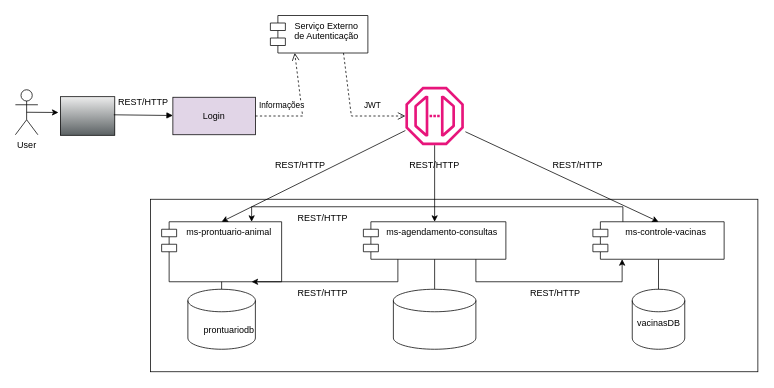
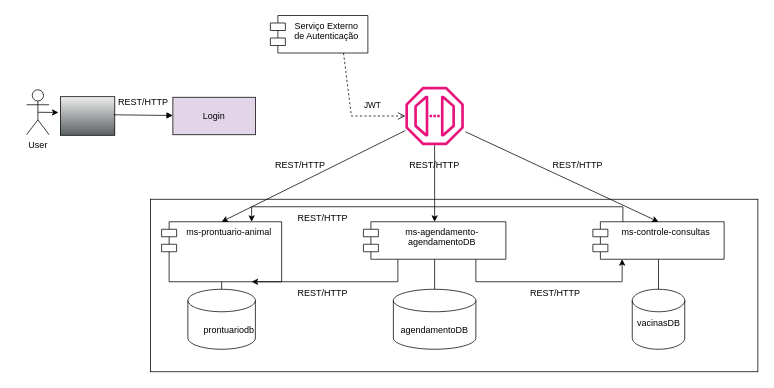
edge "Login" -> "Serviço Externo de Autenticação": removed, label "Informações"
node "User": moved (27, 112) -> (38, 112)
node "ms-agendamento-consultas": label "ms-agendamento-consultas" -> "ms-agendamento-agendamentoDB"
node "ms-controle-vacinas": label "ms-controle-vacinas" -> "ms-controle-consultas"
node "agendamentoDB": added
